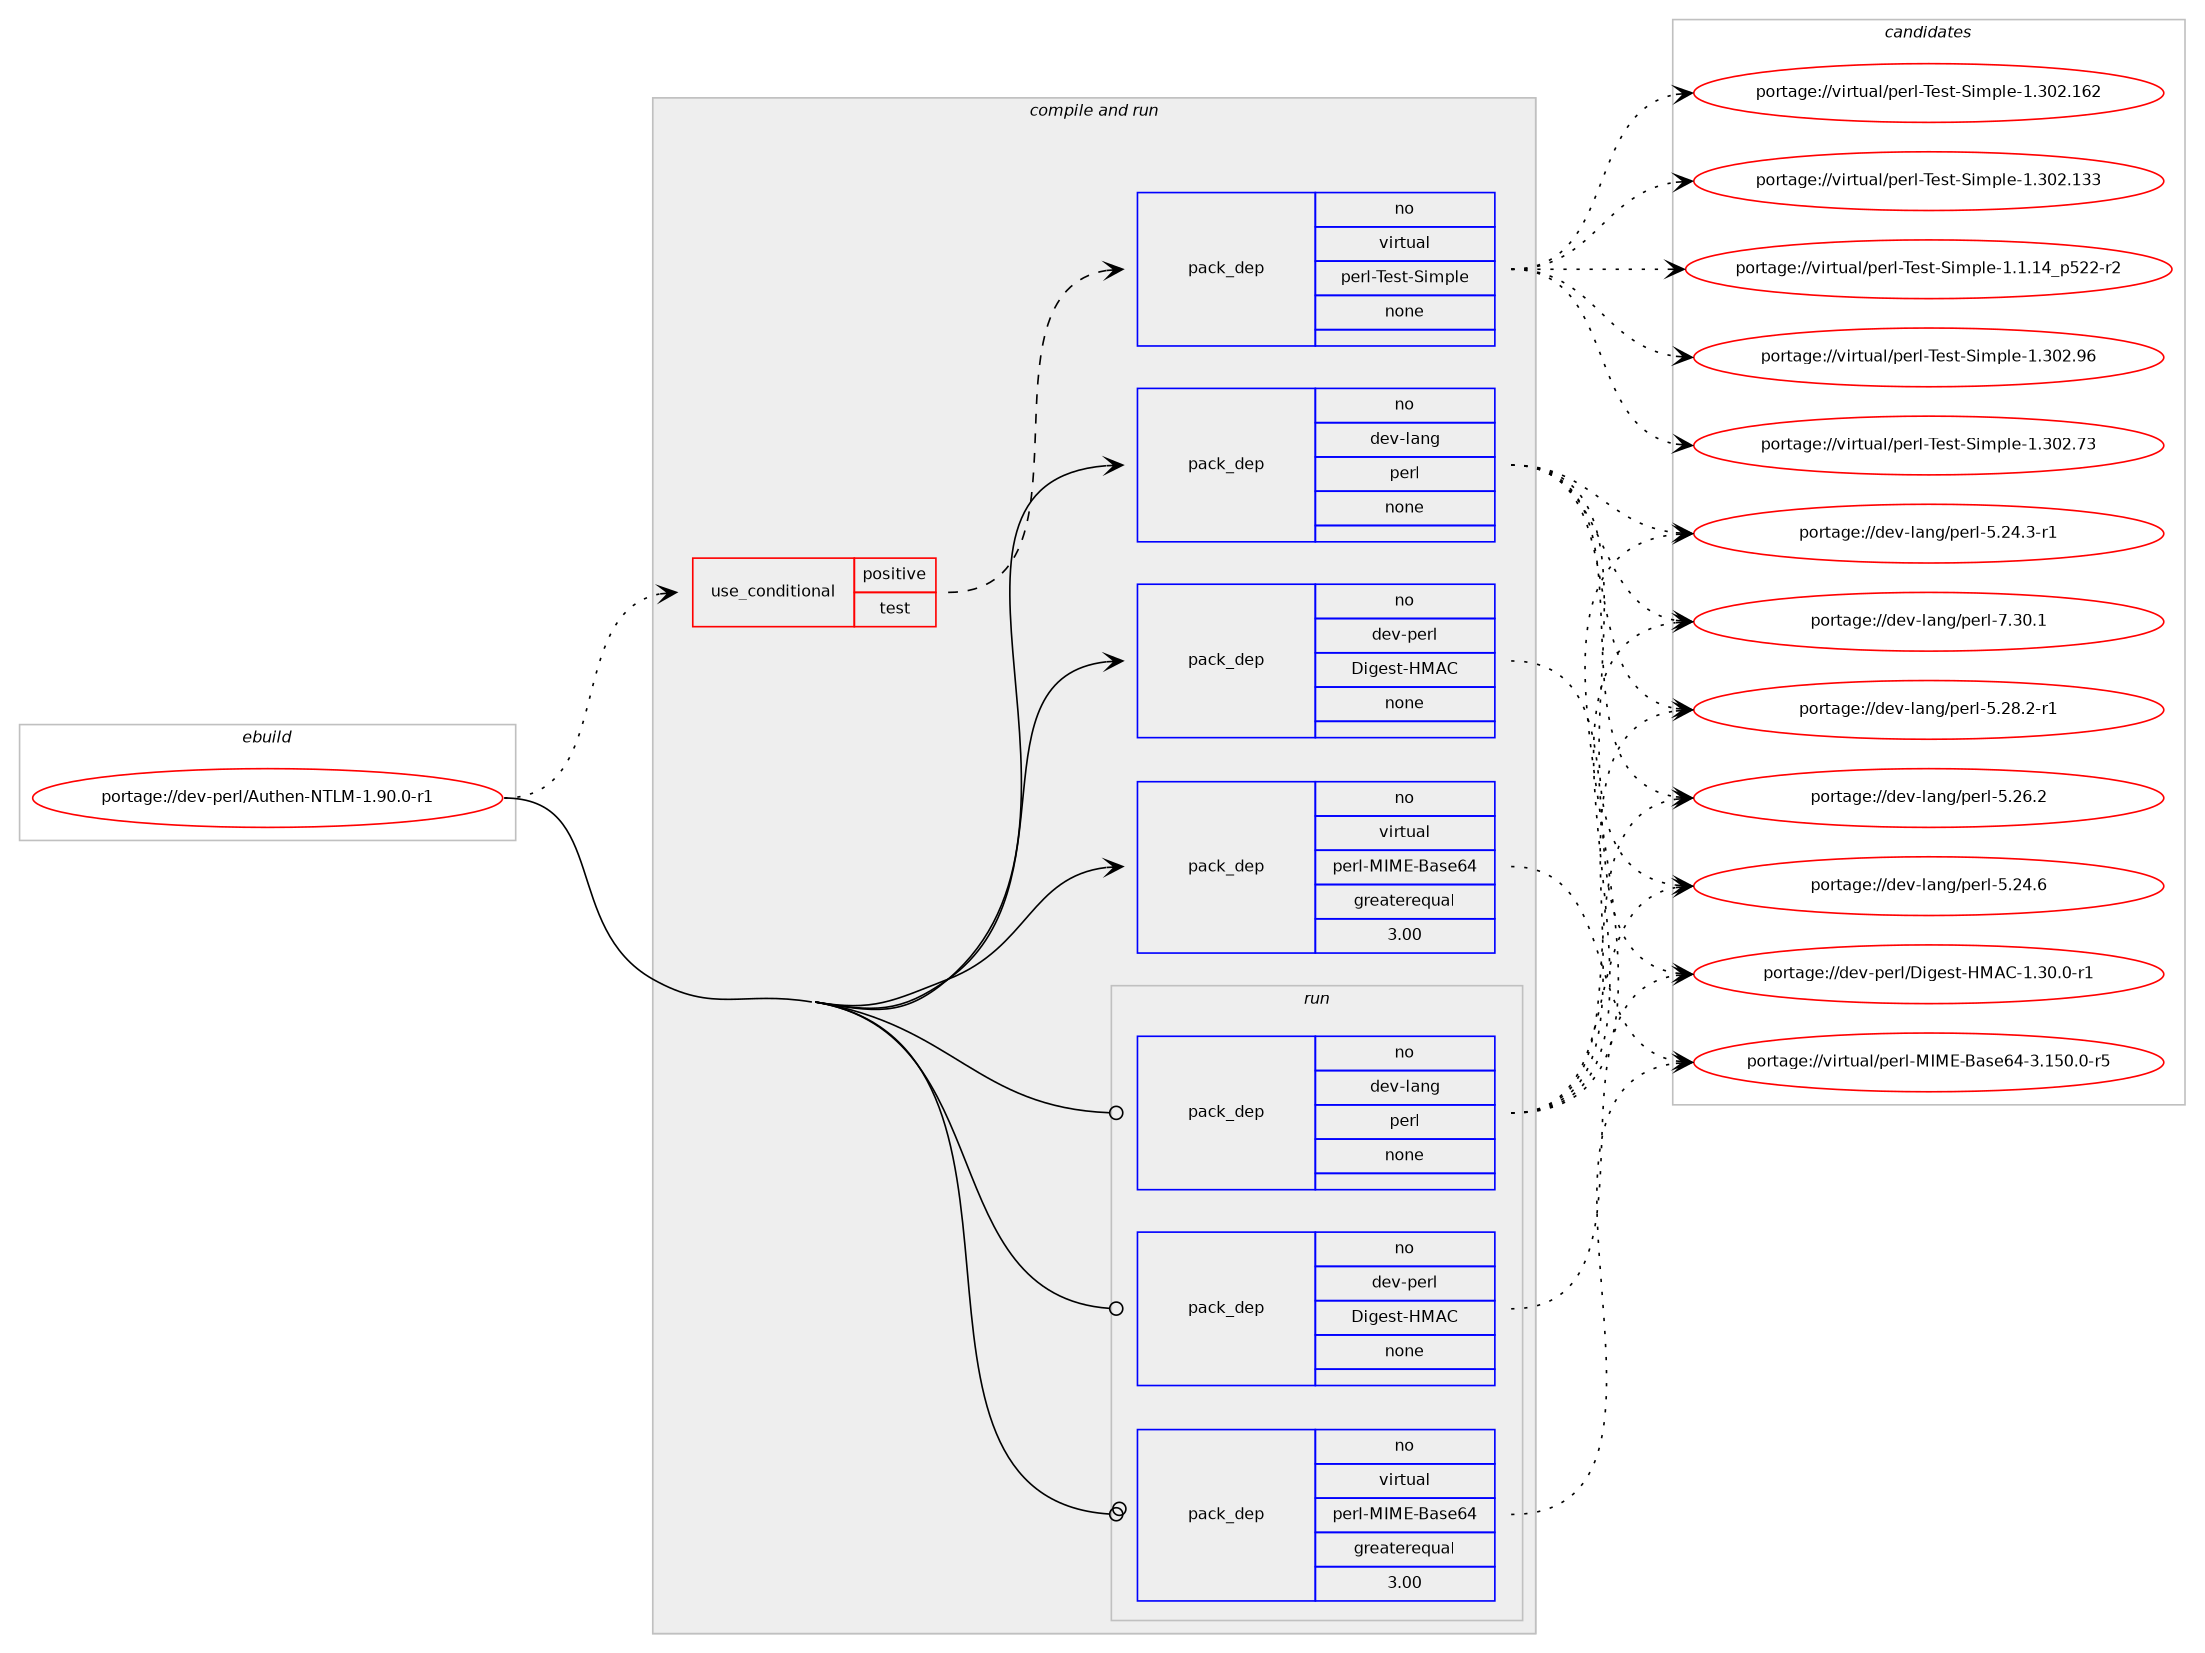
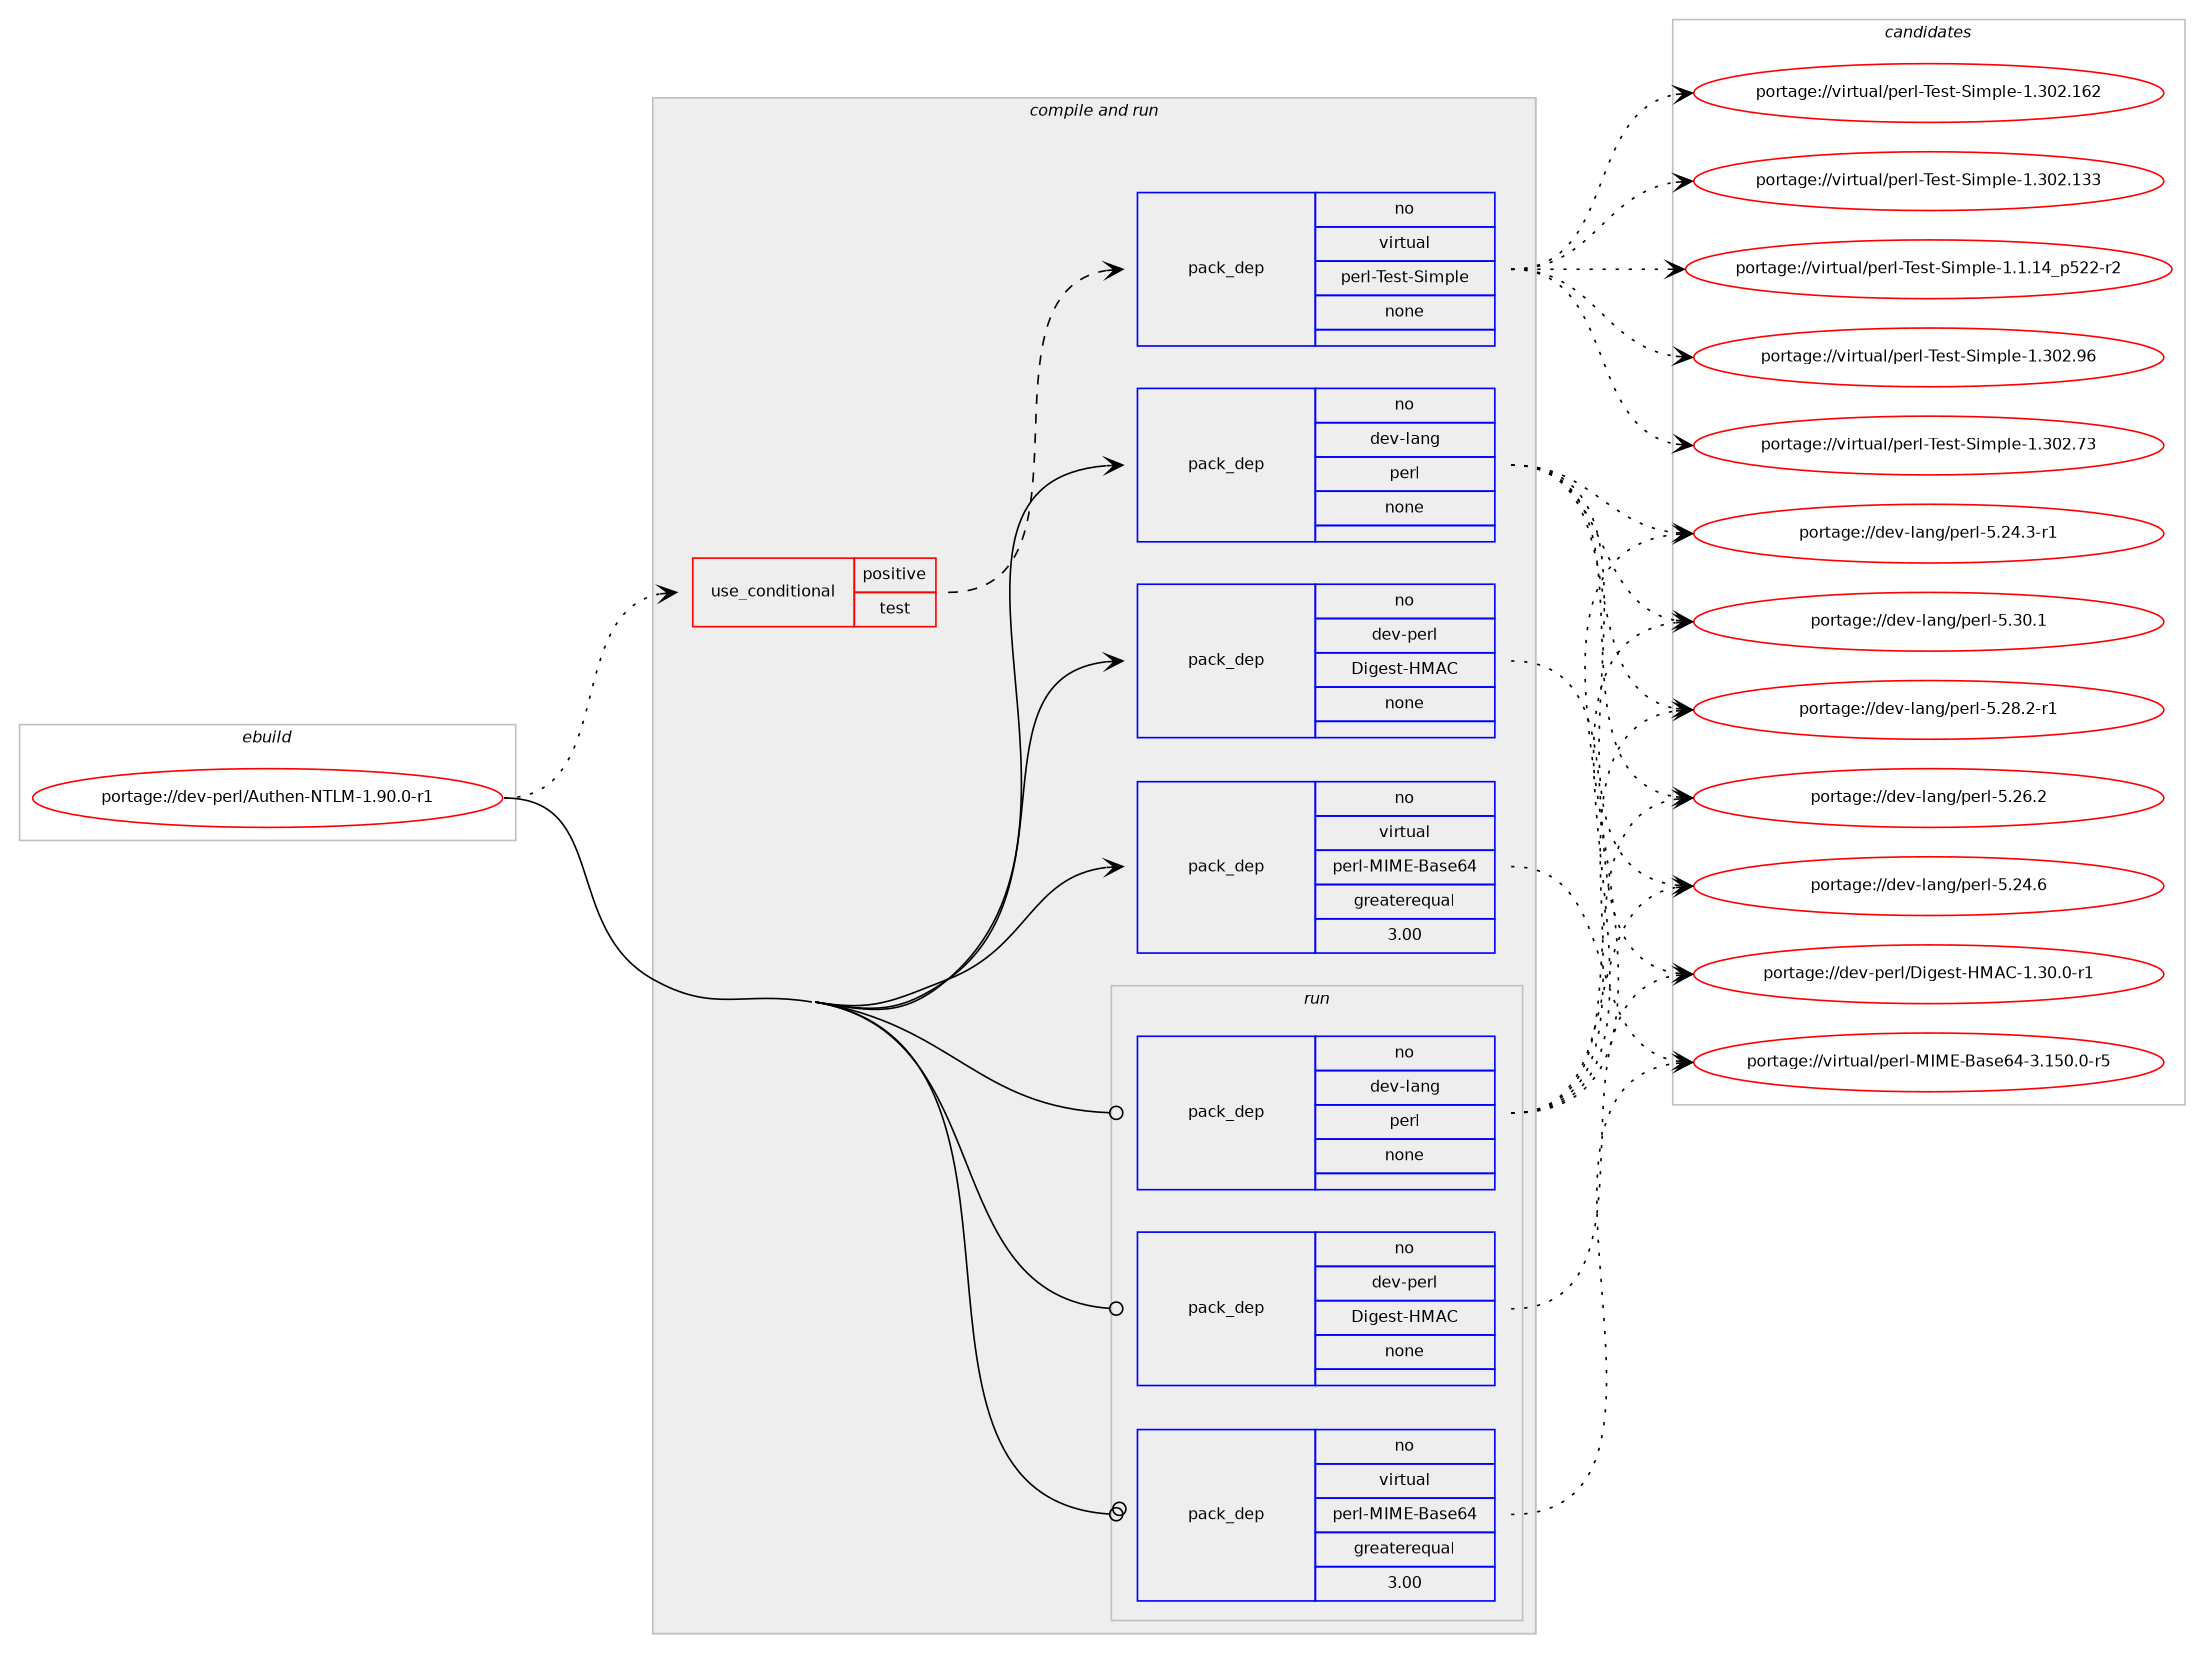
node "portage://dev-lang/perl-7.30.1": label "portage://dev-lang/perl-7.30.1" -> "portage://dev-lang/perl-5.30.1"
